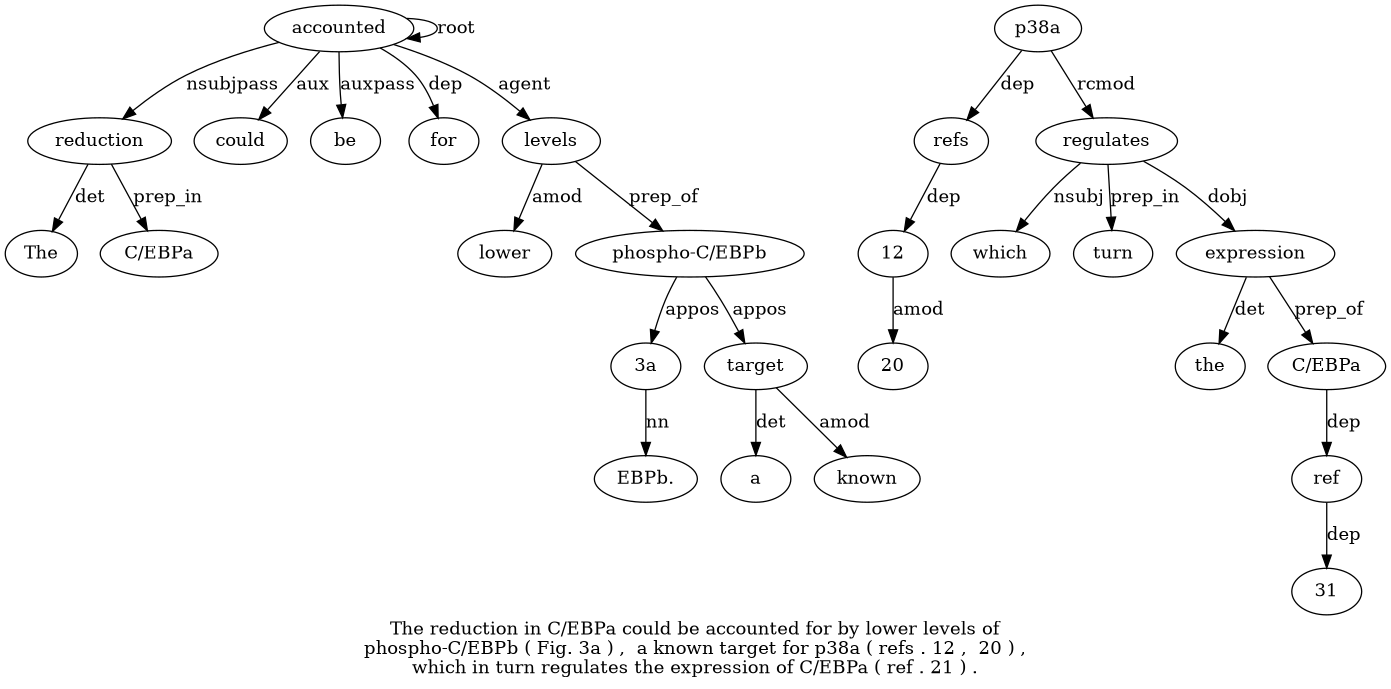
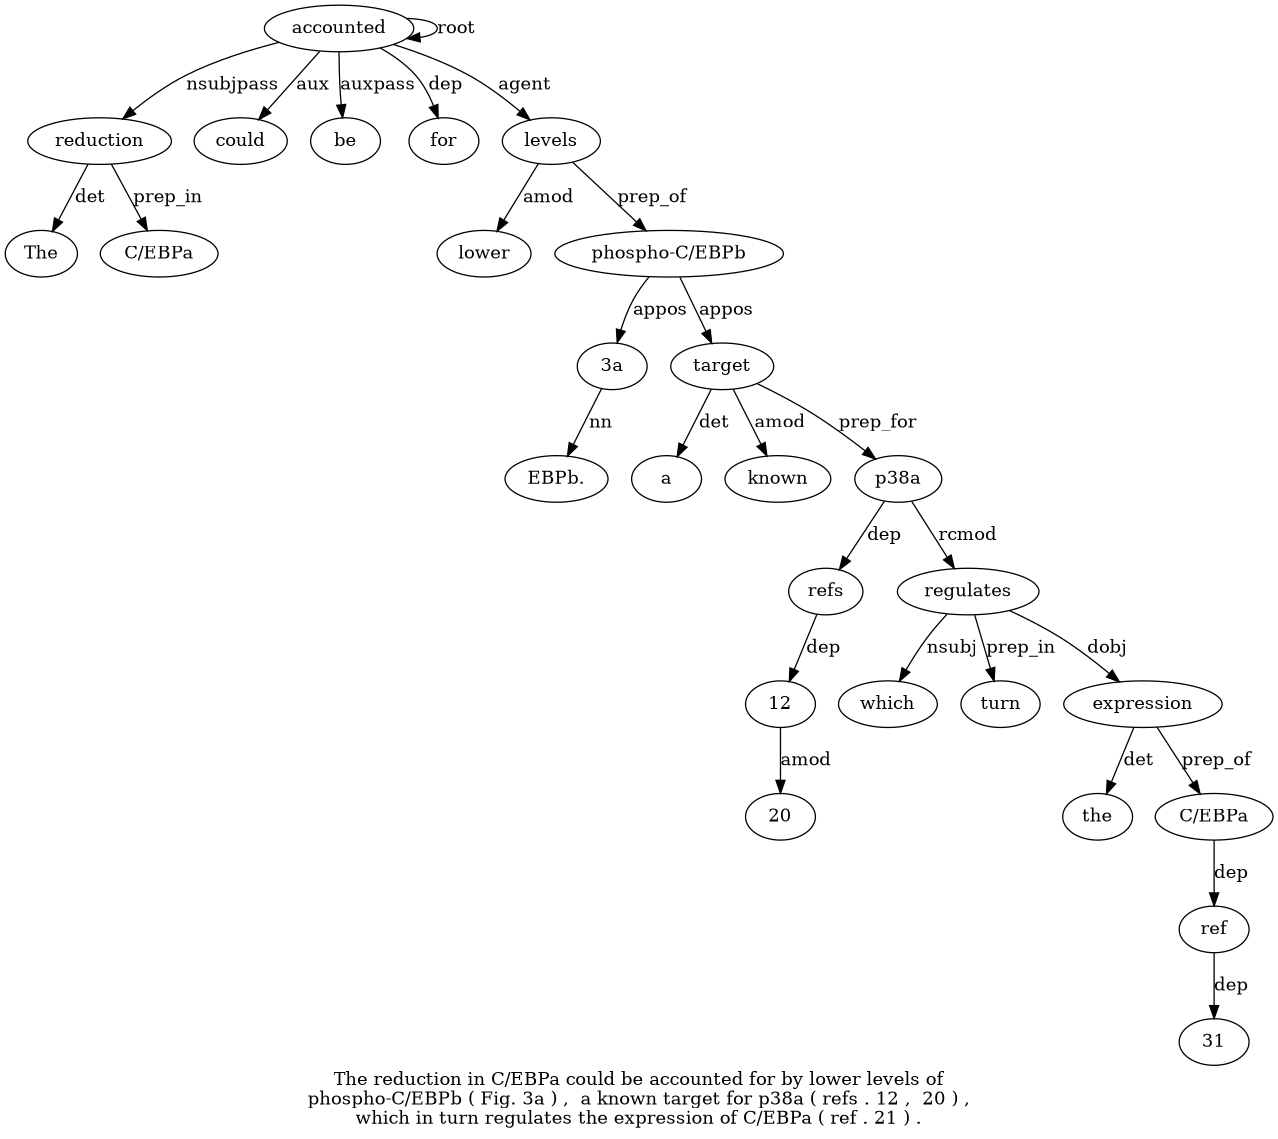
edge "target" -> "p38a": added, label "prep_for"
